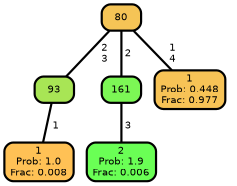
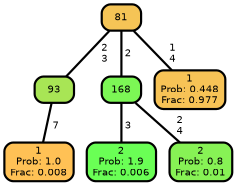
node "80": label "80" -> "81"
node "161": label "161" -> "168"
edge "93" -- "1 Prob: 1.0 Frac: 0.008": label " 1" -> " 7"
node "2 Prob: 0.8 Frac: 0.01": added
